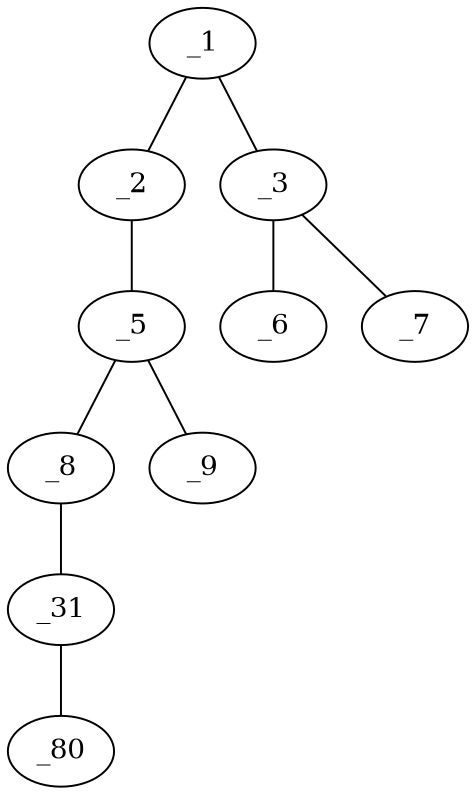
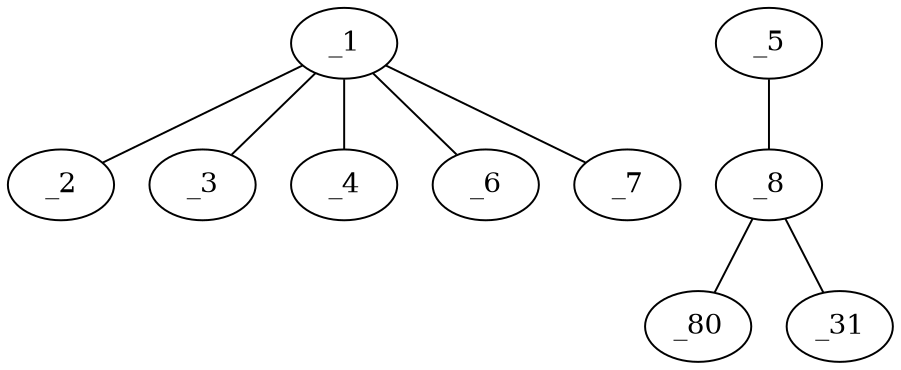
node "_4": added
edge "_3" -- "_7": now "_1" -- "_7"
edge "_2" -- "_5": removed
edge "_3" -- "_6": now "_1" -- "_6"
node "_9": removed
edge "_31" -- "_80": now "_8" -- "_80"
